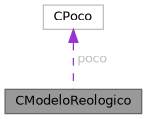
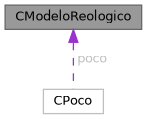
edge "CModeloReologico" -> "CPoco": reversed
